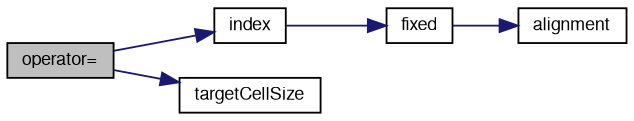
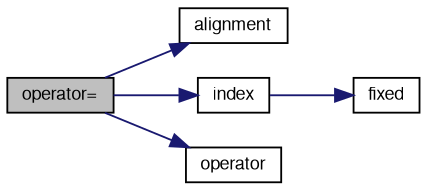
edge "fixed" -> "alignment": now "operator=" -> "alignment"
node "targetCellSize": label "targetCellSize" -> "operator"
